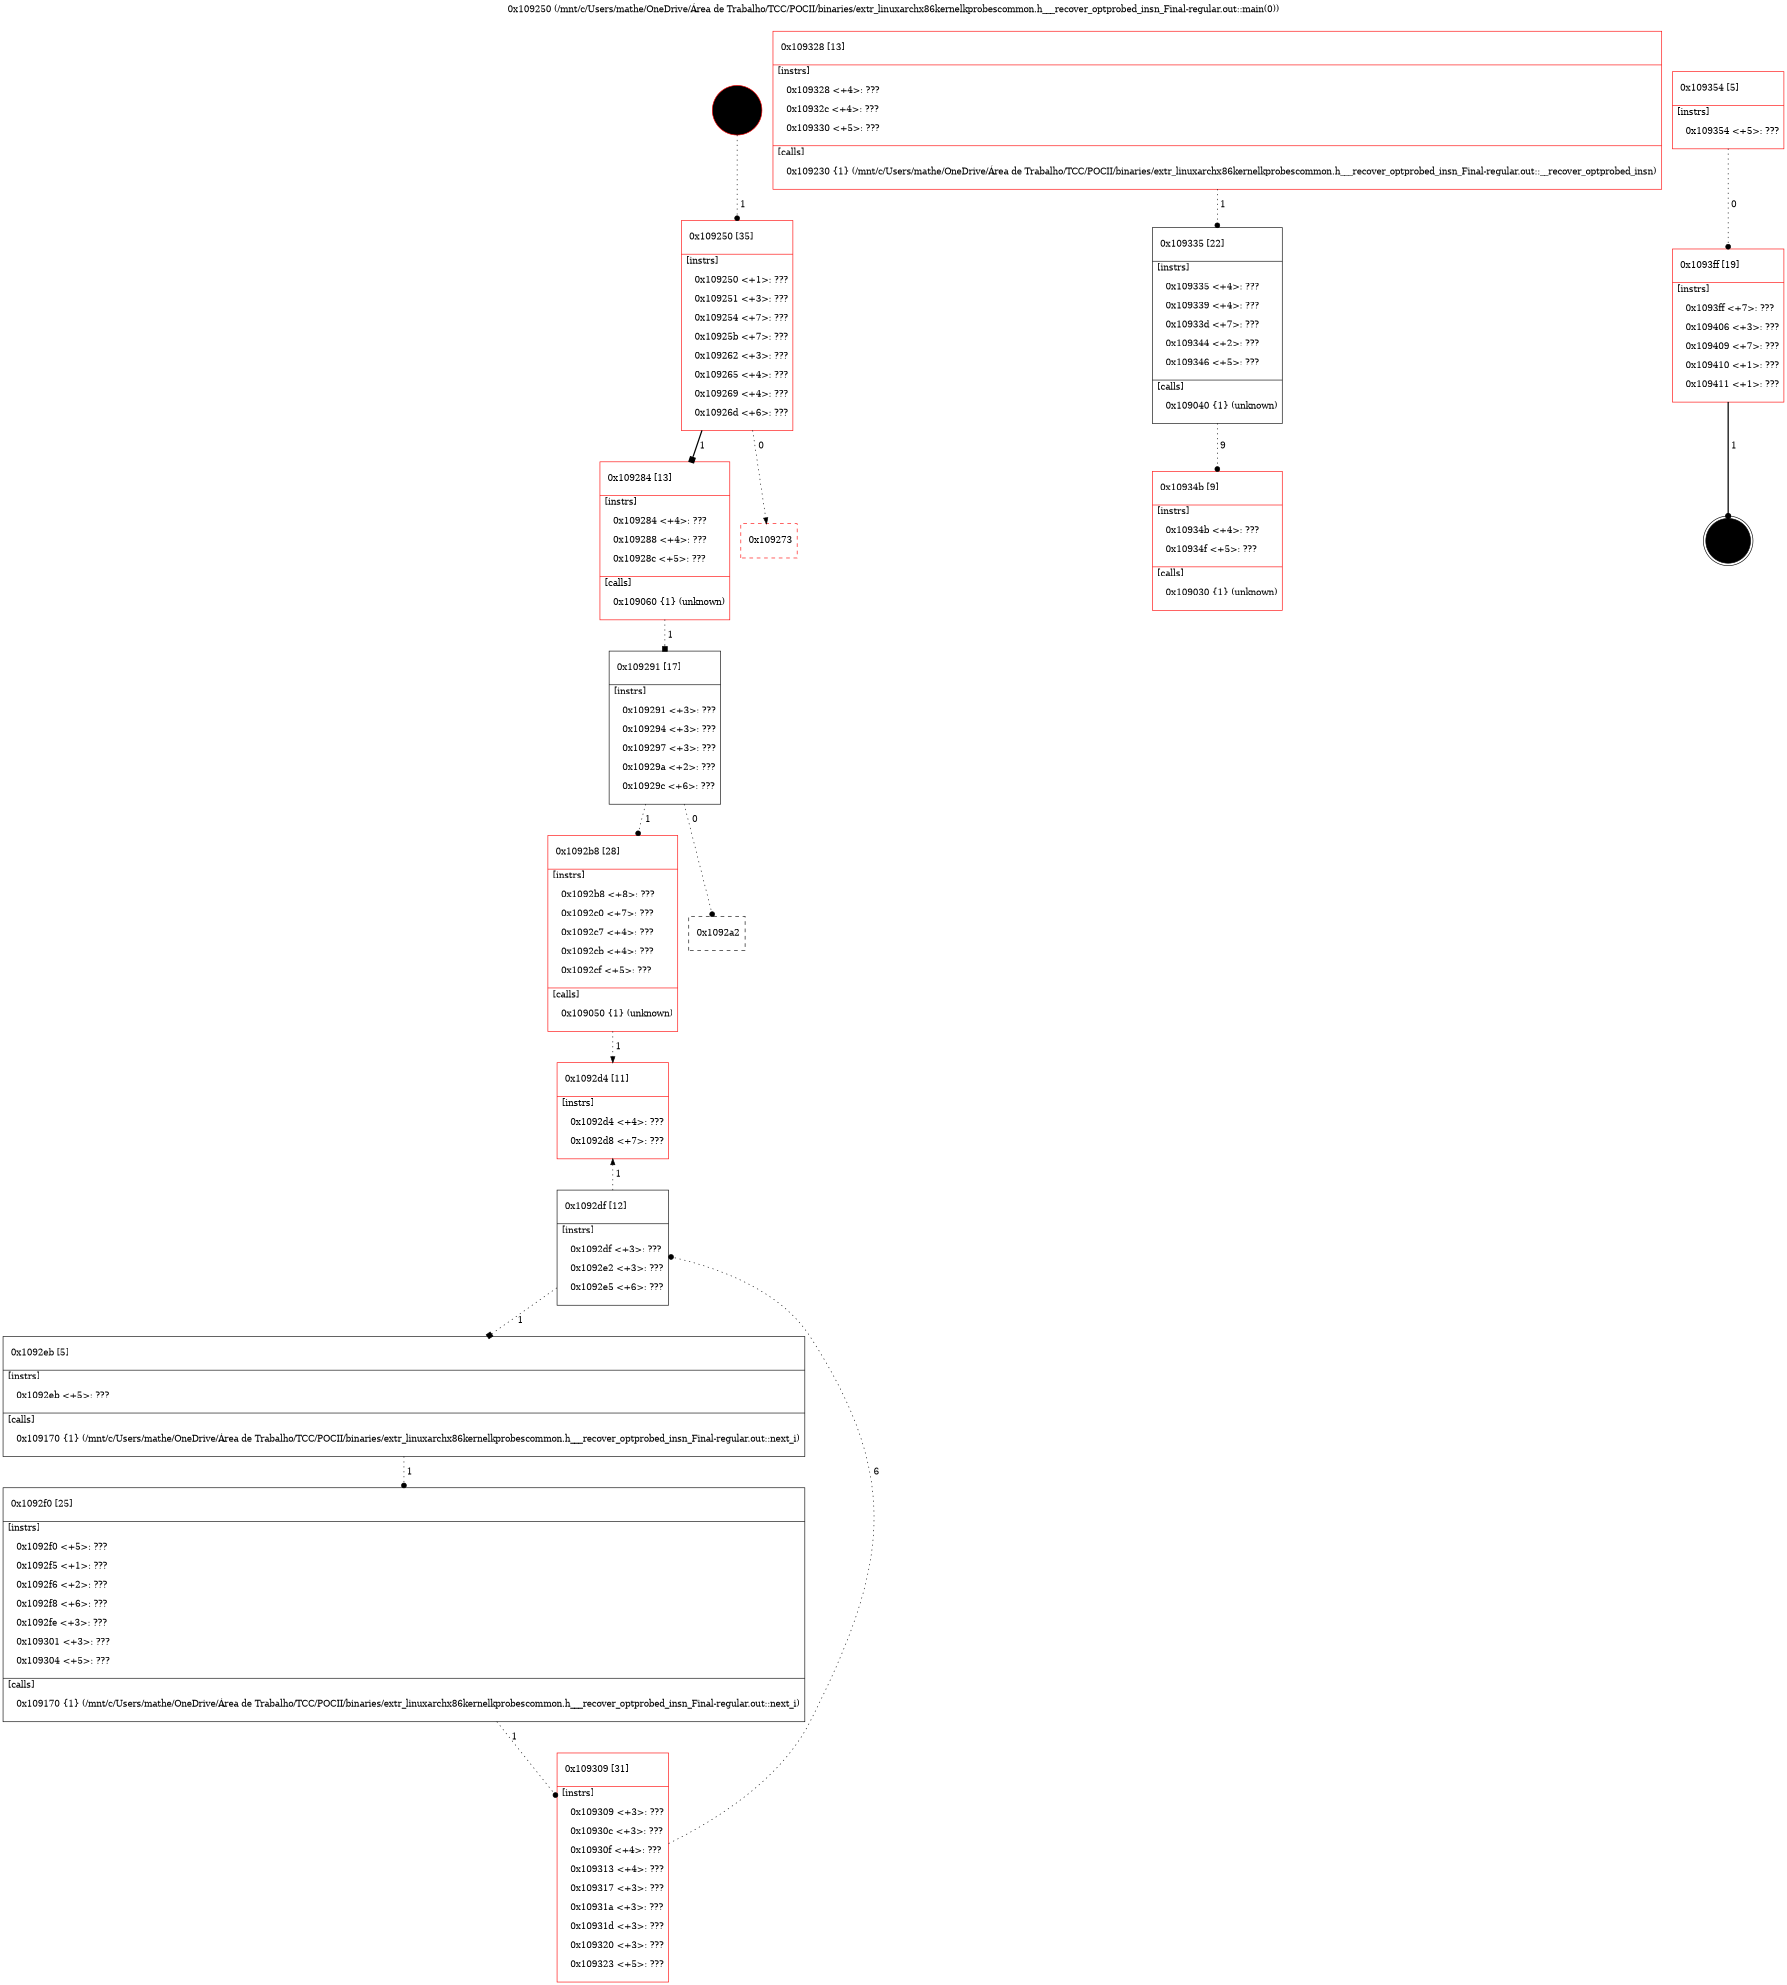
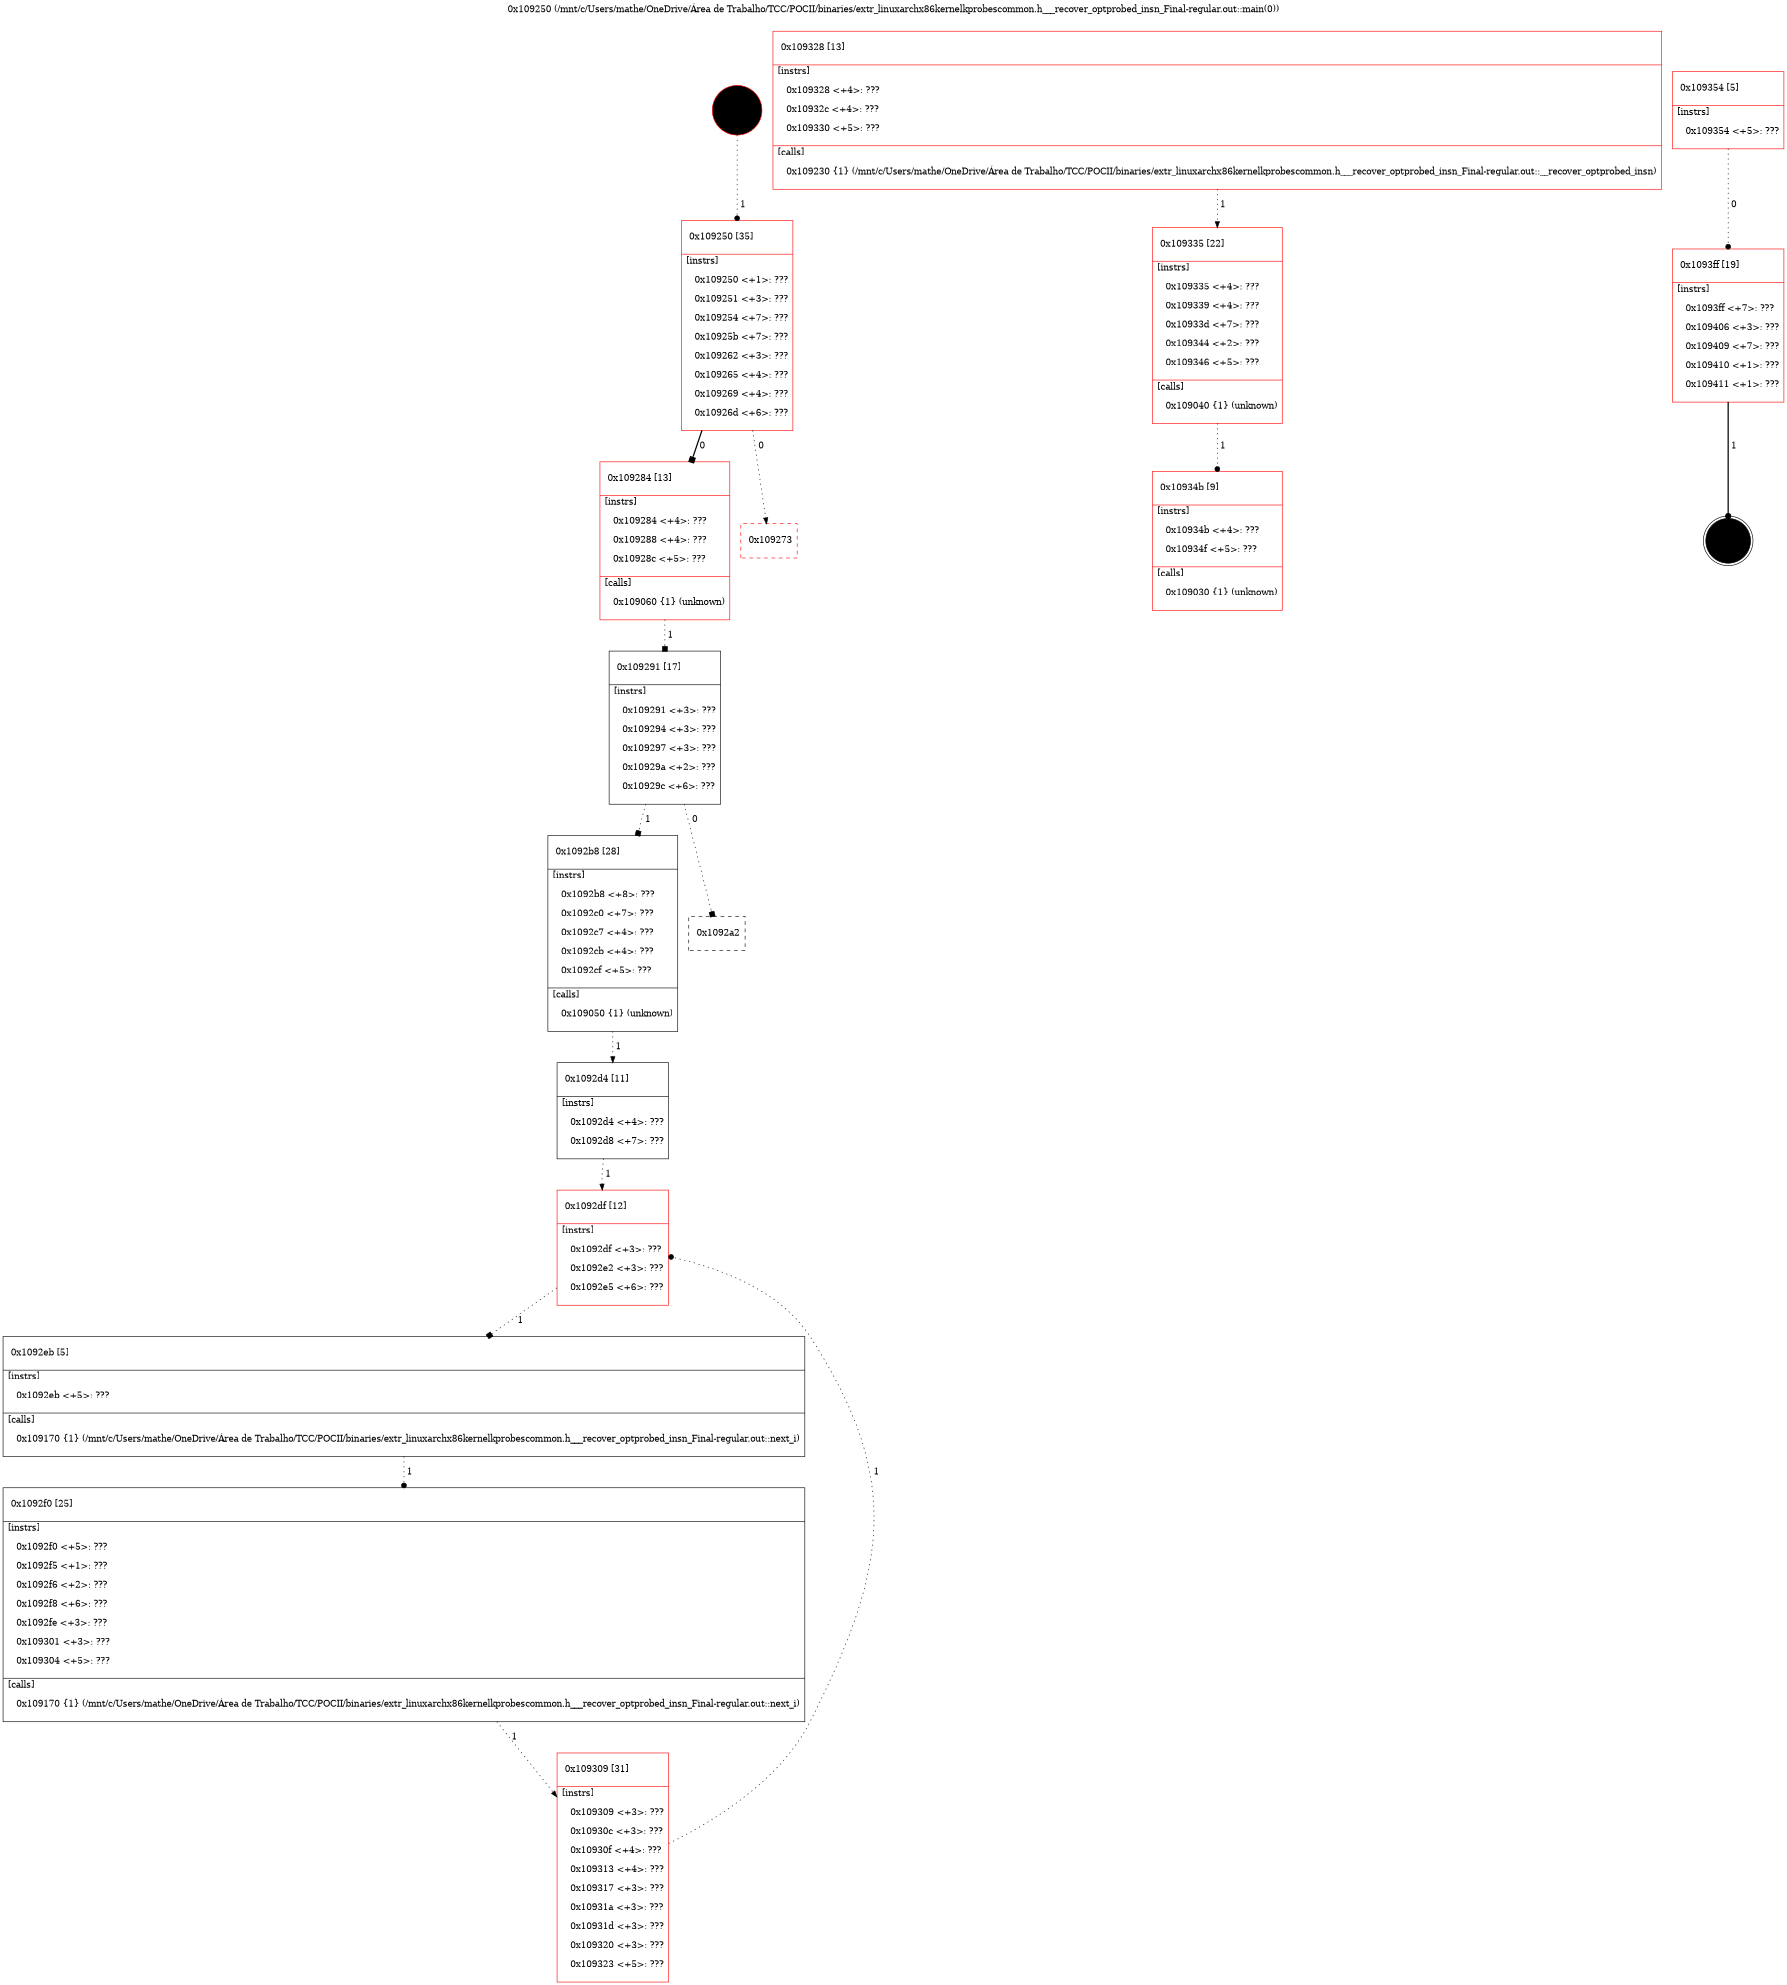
edge "0x109328 [13]" -> "0x109335 [22]": arrowhead dot -> normal
node "0x109335 [22]": color black -> red
edge "0x109250 [35]" -> "0x109284 [13]": label " 1" -> " 0"
edge "0x109335 [22]" -> "0x10934b [9]": label " 9" -> " 1"
edge "0x109291 [17]" -> "0x1092b8 [28]": arrowhead dot -> box
edge "0x109291 [17]" -> "0x1092a2": arrowhead dot -> box
node "0x1092b8 [28]": color red -> black
node "0x1092d4 [11]": color red -> black
edge "0x1092df [12]" -> "0x1092d4 [11]": reversed
node "0x1092df [12]": color black -> red
edge "0x109309 [31]" -> "0x1092df [12]": label " 6" -> " 1"
edge "0x1092f0 [25]" -> "0x109309 [31]": arrowhead dot -> normal
